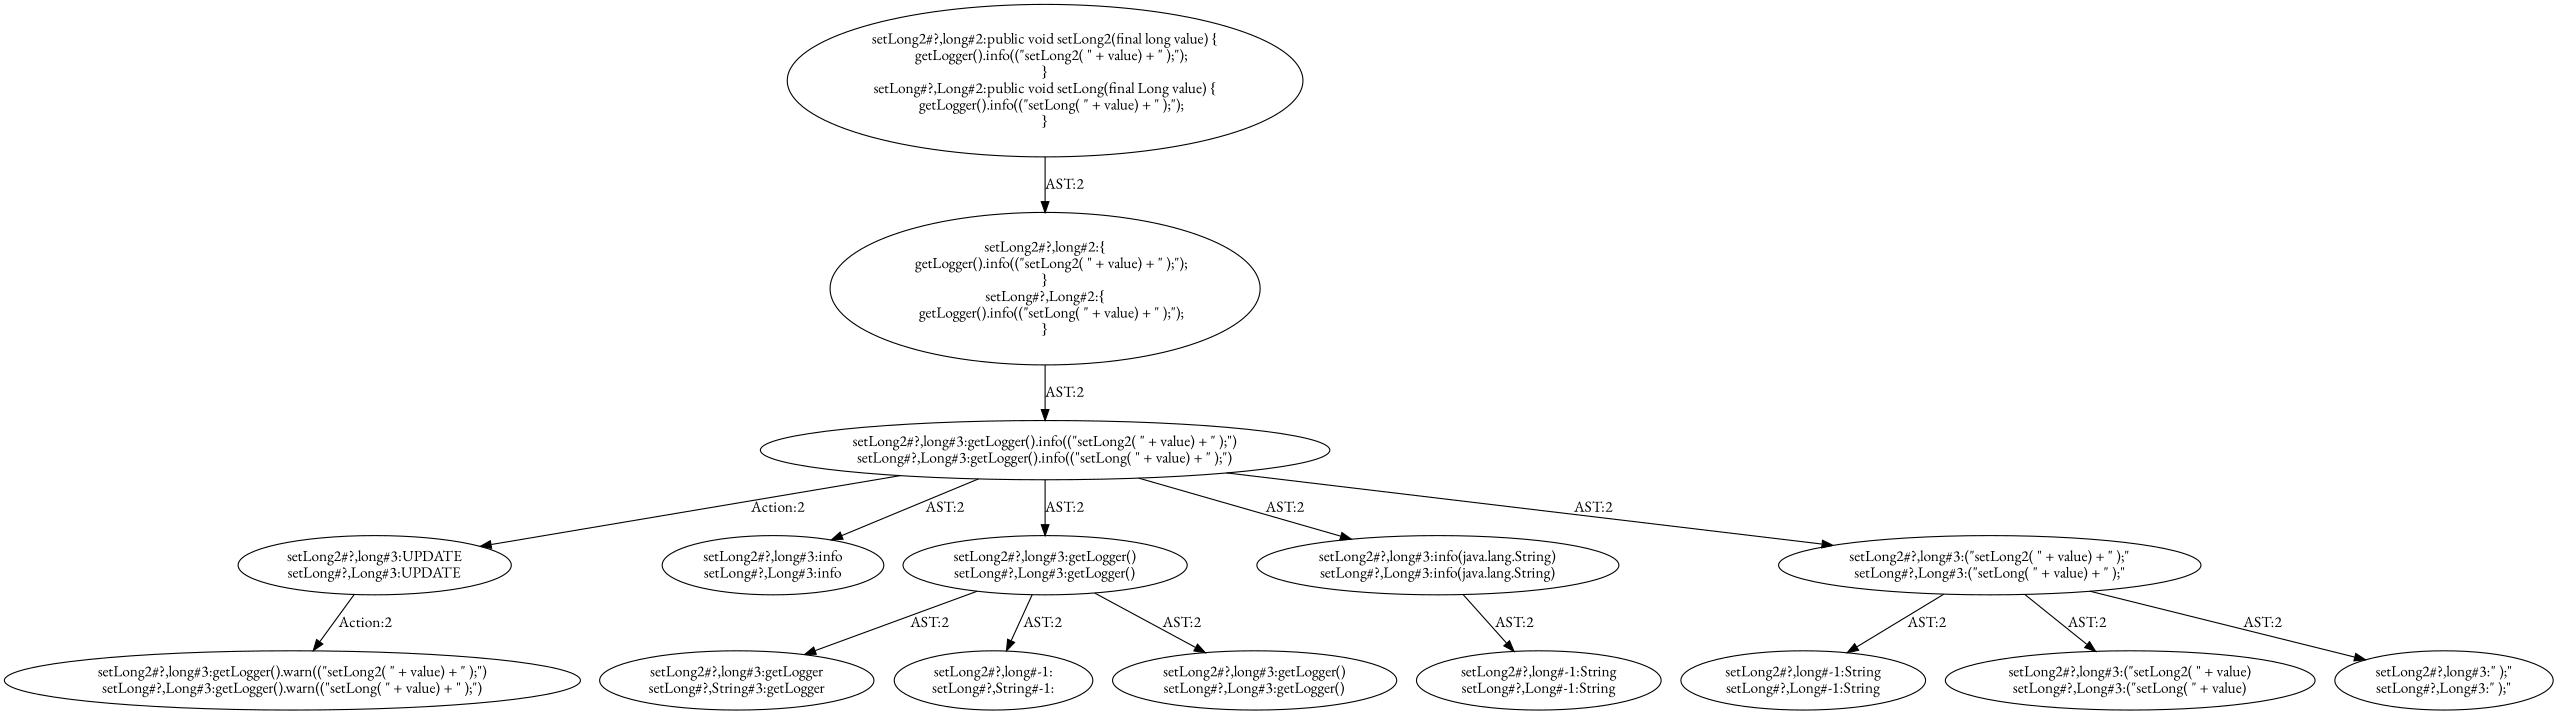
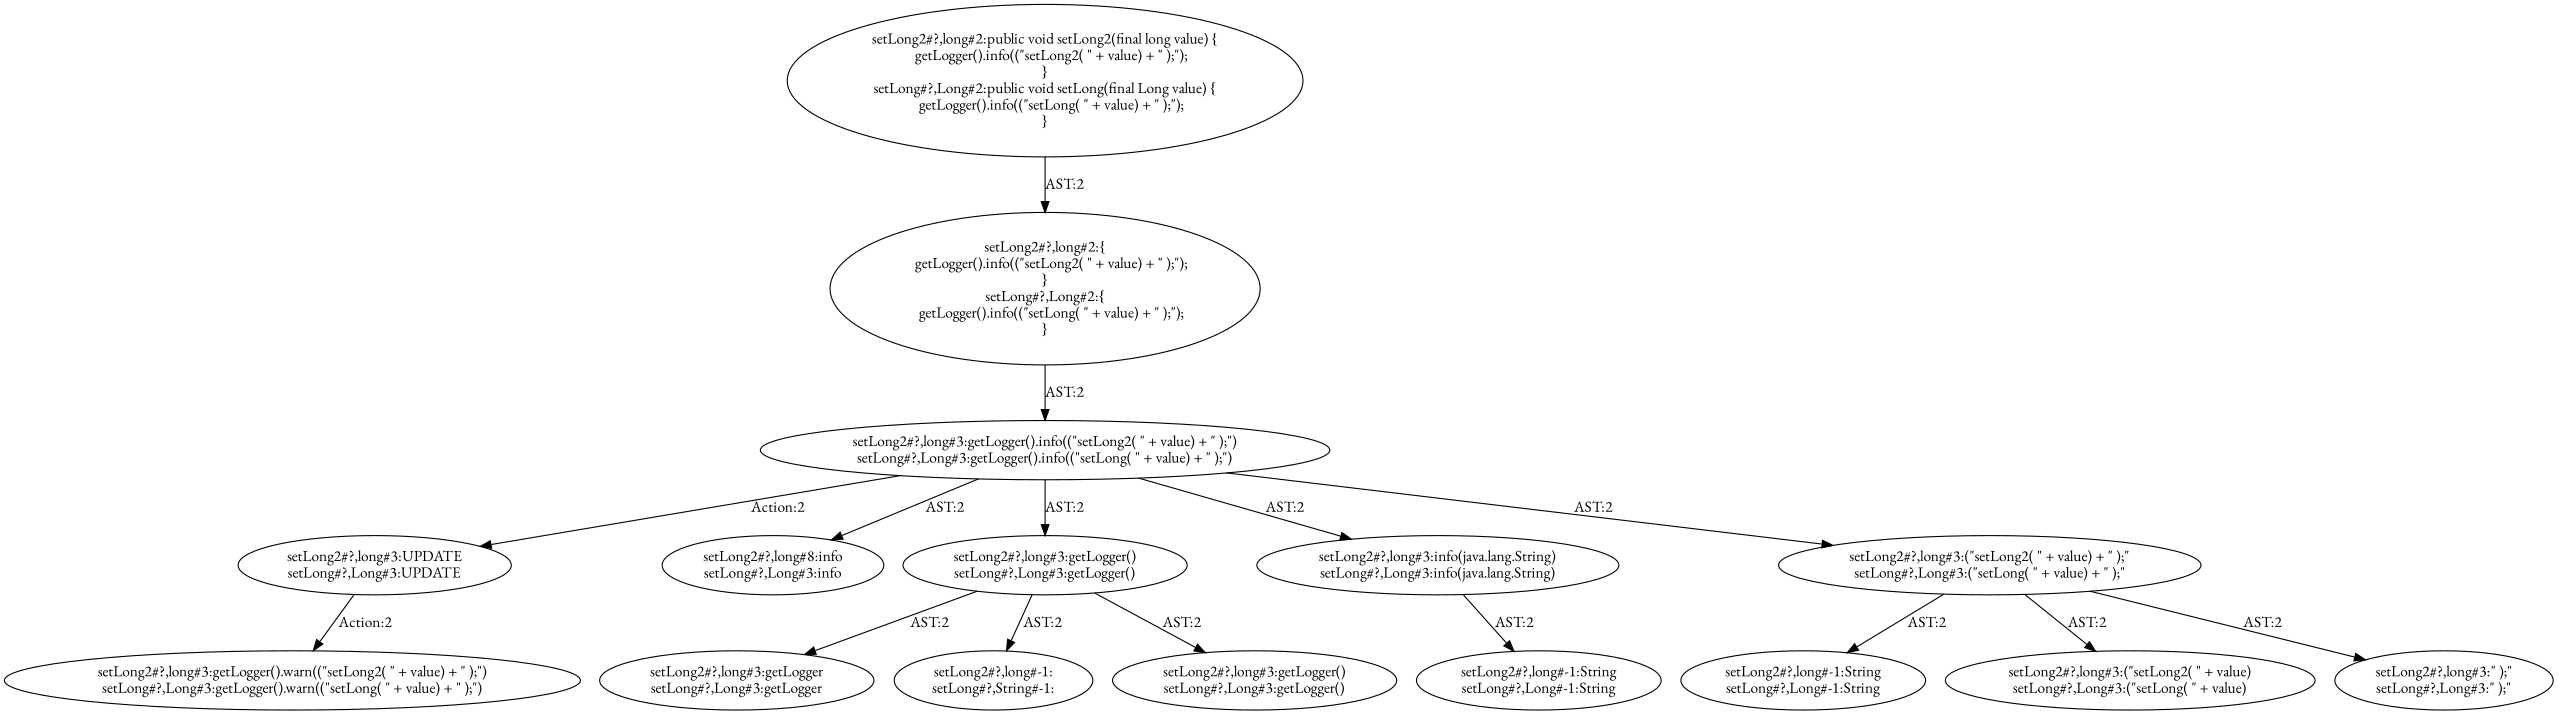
node "setLong2#?,long#3:info setLong#?,Long#3:info": label "setLong2#?,long#3:info setLong#?,Long#3:info" -> "setLong2#?,long#8:info setLong#?,Long#3:info"
node "setLong2#?,long#3:getLogger setLong#?,String#3:getLogger": label "setLong2#?,long#3:getLogger setLong#?,String#3:getLogger" -> "setLong2#?,long#3:getLogger setLong#?,Long#3:getLogger"
